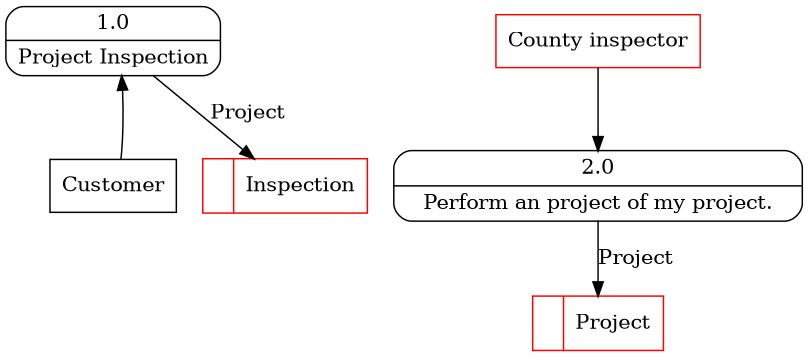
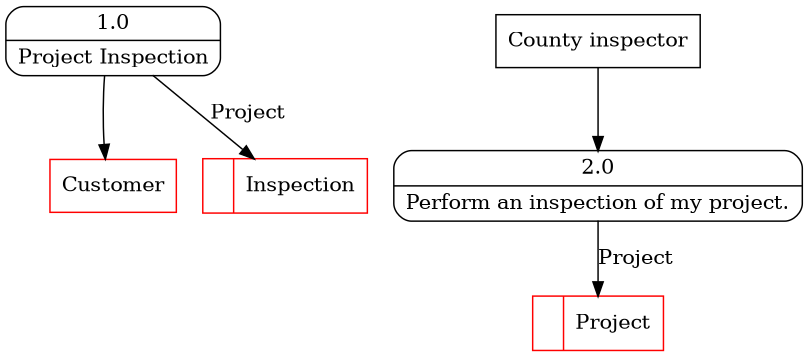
node "County inspector": color red -> black
edge "Customer" -> "1.0": reversed
node "Customer": color black -> red
node "2.0": text "Perform an project of my project." -> "Perform an inspection of my project."
